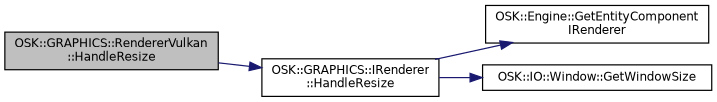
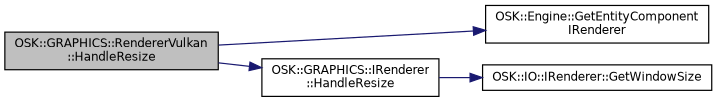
edge "OSK::GRAPHICS::IRenderer ::HandleResize" -> "OSK::Engine::GetEntityComponent IRenderer": now "OSK::GRAPHICS::RendererVulkan ::HandleResize" -> "OSK::Engine::GetEntityComponent IRenderer"
node "OSK::IO::Window::GetWindowSize": label "OSK::IO::Window::GetWindowSize" -> "OSK::IO::IRenderer::GetWindowSize"
